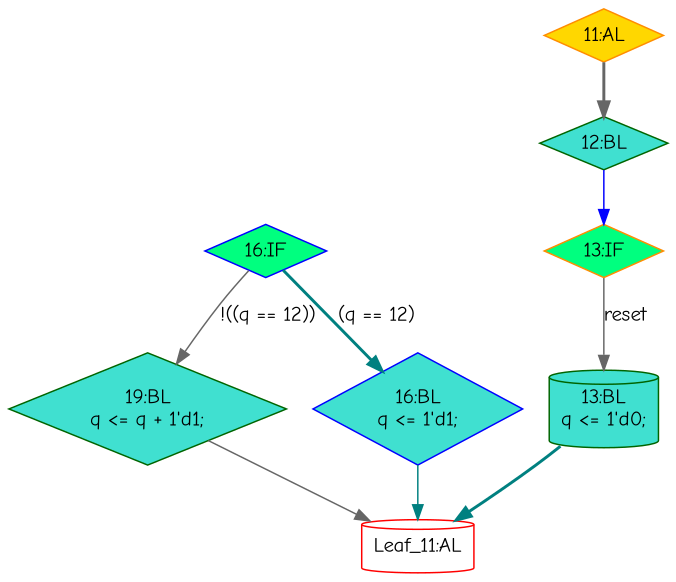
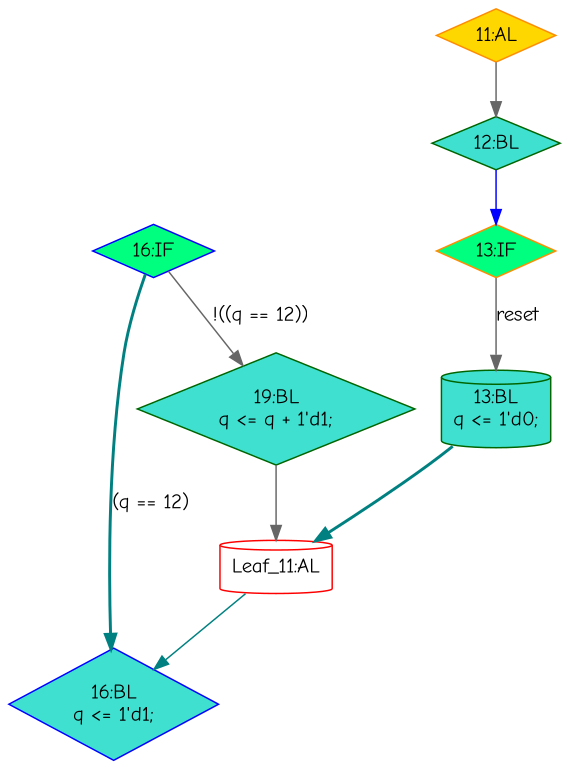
edge "11:AL" -> "12:BL": style bold -> solid
edge "16:BL q <= 1'd1;" -> "Leaf_11:AL": reversed
